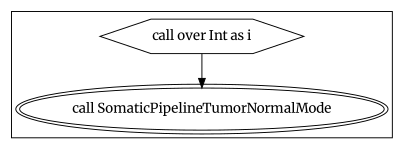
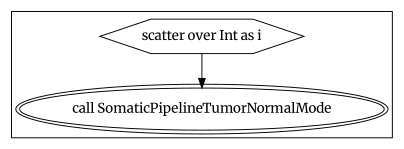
node "call over Int as i": label "call over Int as i" -> "scatter over Int as i"
